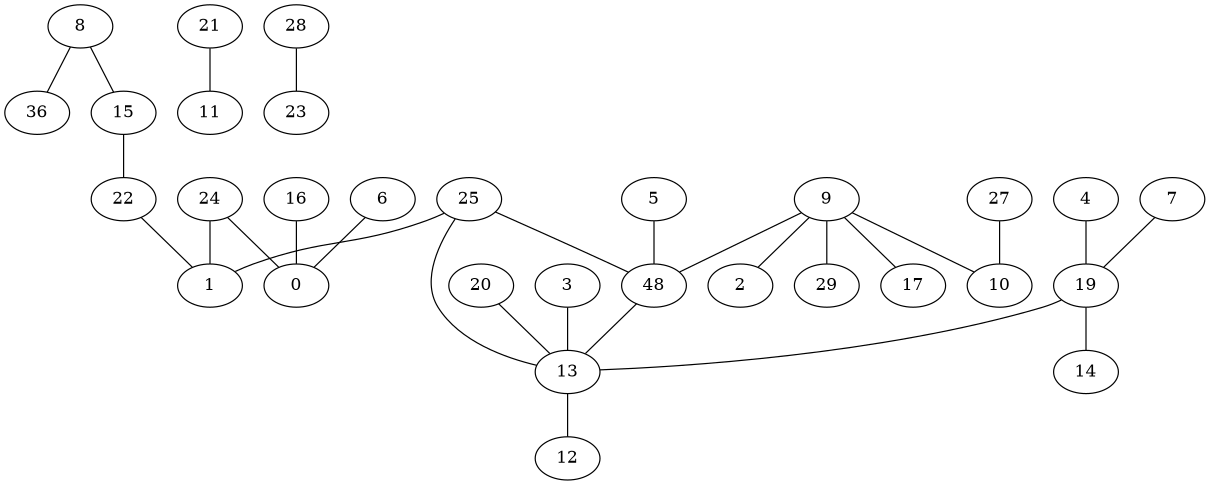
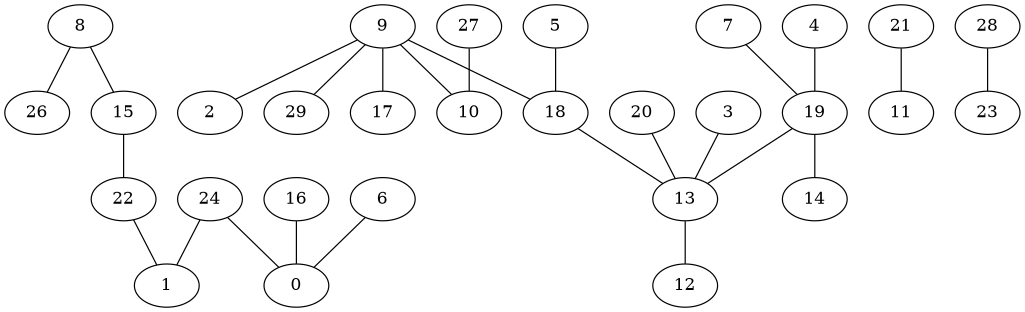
node "36": label "36" -> "26"
node "25": removed
node "48": label "48" -> "18"
